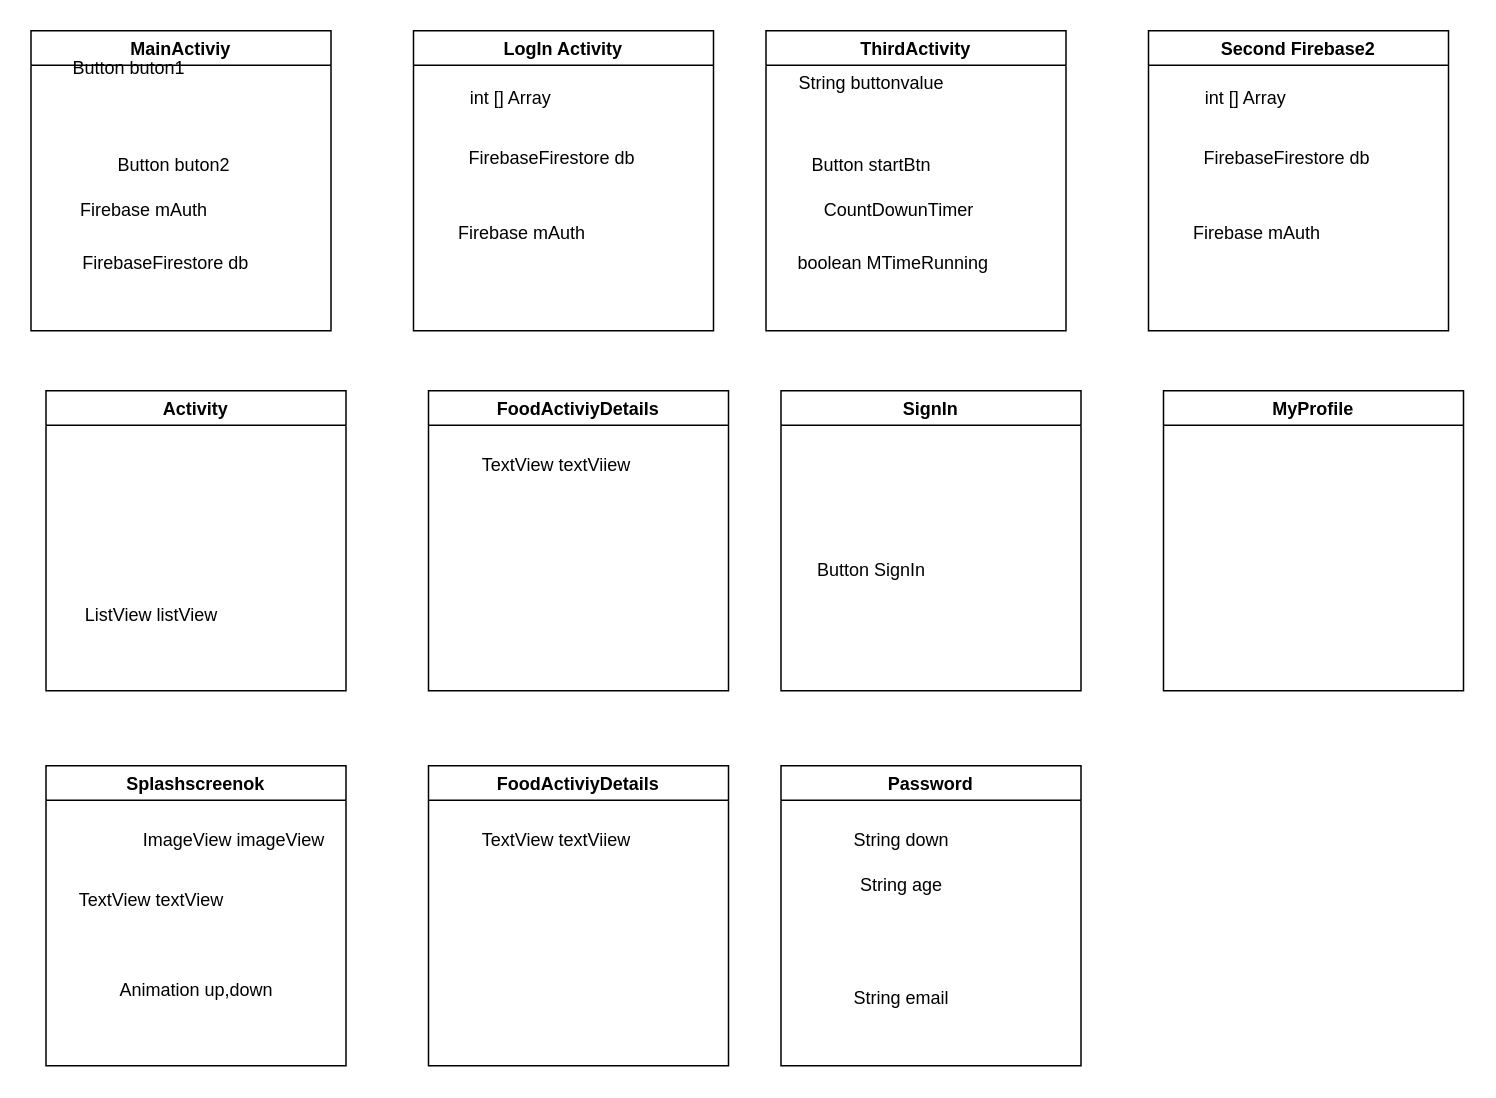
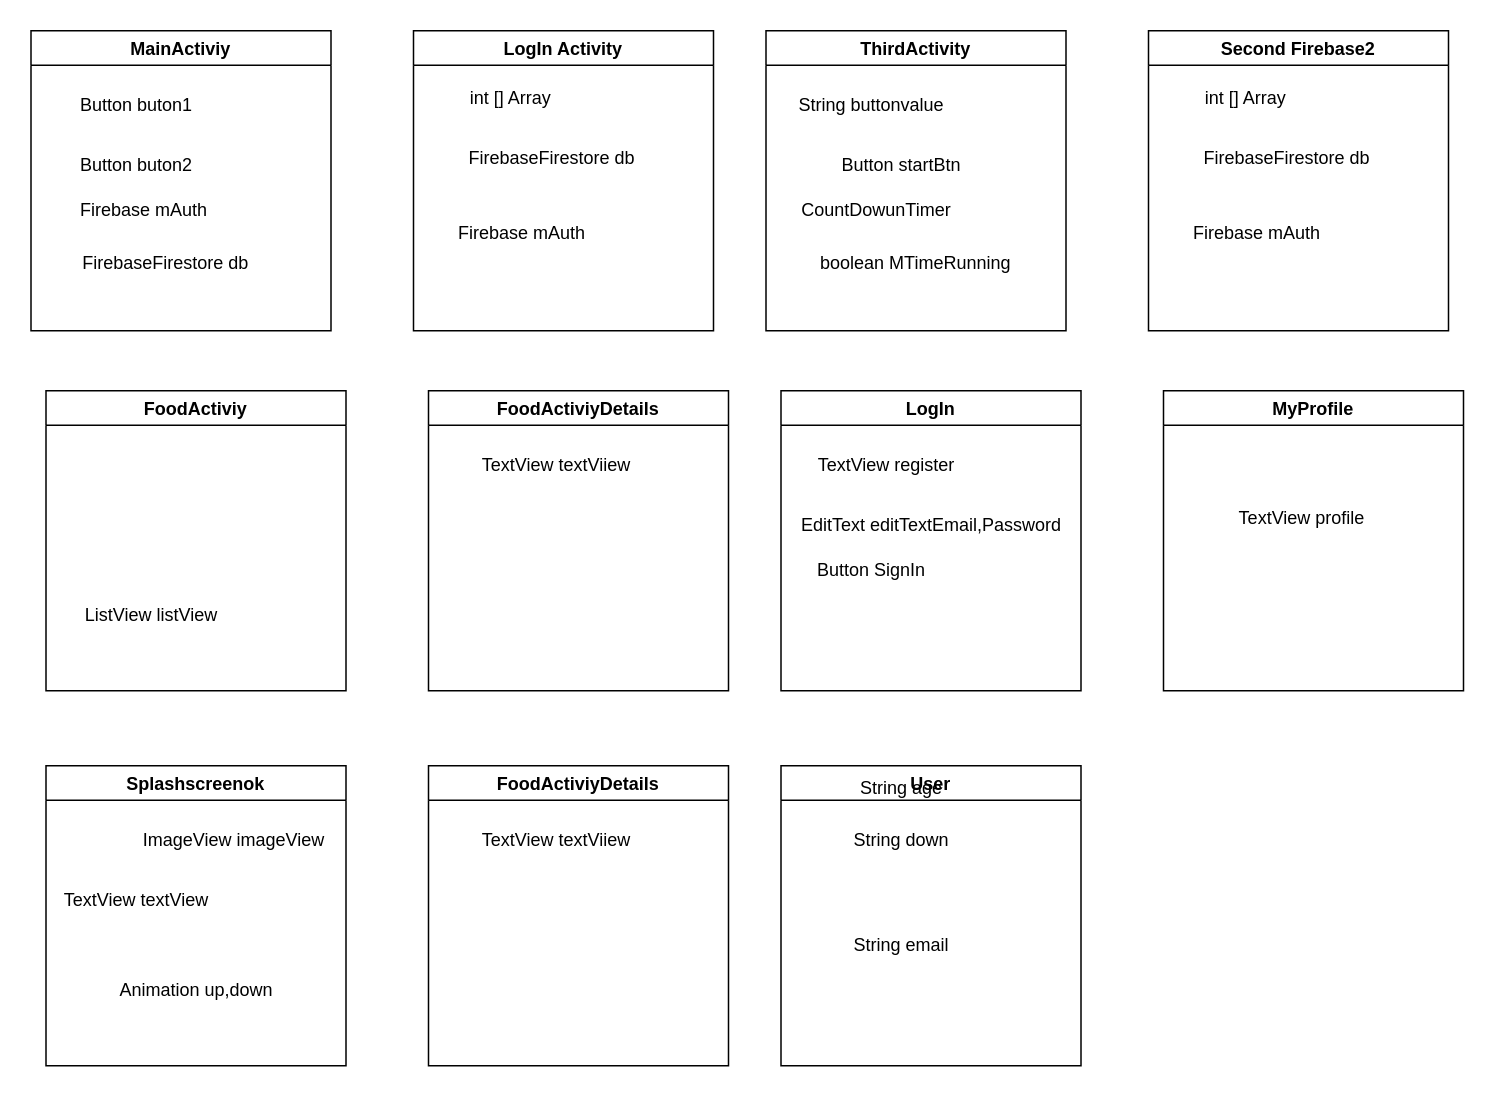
node "Button buton1": moved (128, 68) -> (136, 106)
node "String buttonvalue": moved (871, 83) -> (871, 106)
node "Button buton2": moved (173, 166) -> (136, 166)
node "Button startBtn": moved (871, 166) -> (901, 166)
node "CountDowunTimer": moved (901, 211) -> (878, 211)
node "boolean MTimeRunning": moved (893, 263) -> (916, 263)
node "Activity": label "Activity" -> "FoodActiviy"
node "SignIn": label "SignIn" -> "LogIn"
node "TextView register": added
node "TextView profile": added
node "EditText editTextEmail,Password": added
node "Password": label "Password" -> "User"
node "String age": moved (901, 886) -> (901, 788)
node "TextView textView": moved (151, 901) -> (136, 901)
node "String email": moved (901, 998) -> (901, 946)
